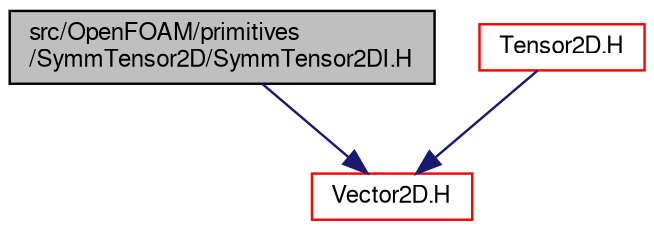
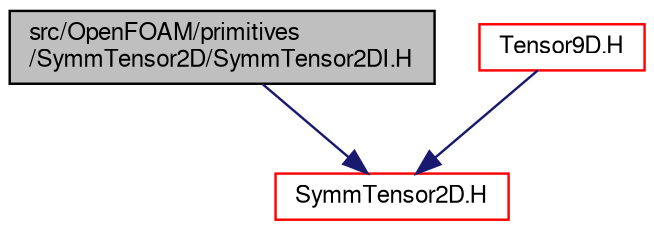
node "Tensor2D.H": label "Tensor2D.H" -> "Tensor9D.H"
node "Vector2D.H": label "Vector2D.H" -> "SymmTensor2D.H"
